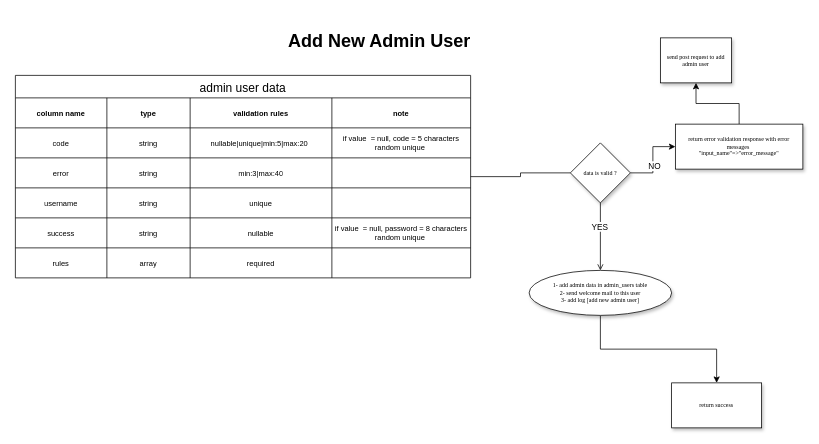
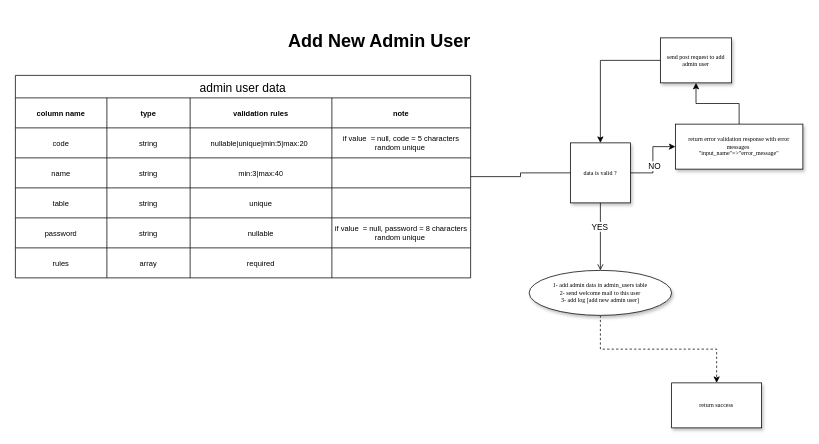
edge "send post request to add admin user" -> "data is valid ?": added
node "error": label "error" -> "name"
node "data is valid ?": shape diamond -> rectangle
node "username": label "username" -> "table"
node "success": label "success" -> "password"
edge "1- add admin data in admin_users table 2- send welcome mail to this user 3- add log [add new admin user]" -> "return success": style solid -> dashed
